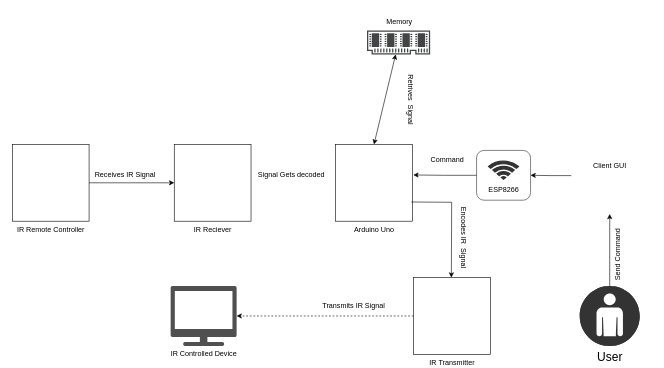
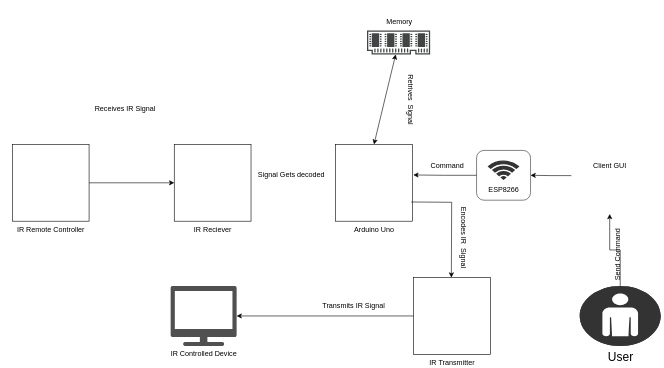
node "Command": moved (447, 159) -> (447, 165)
node "Receives IR Signal": moved (125, 174) -> (125, 108)
edge "IR Transmitter" -> "IR Controlled Device": style dashed -> solid
node "User": size 60x60 -> 81x60
